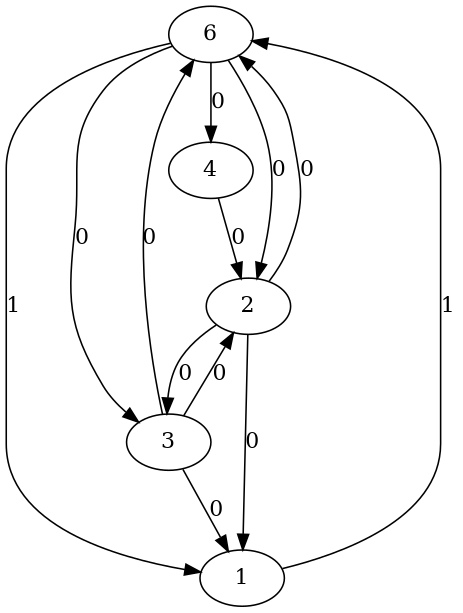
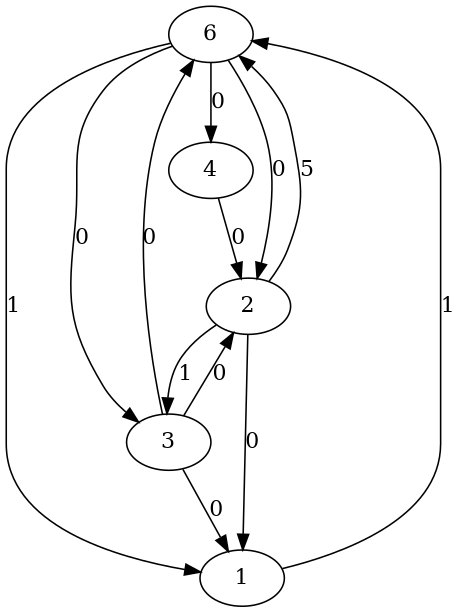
edge "2" -> "6": label "0" -> "5"
edge "2" -> "3": label "0" -> "1"
